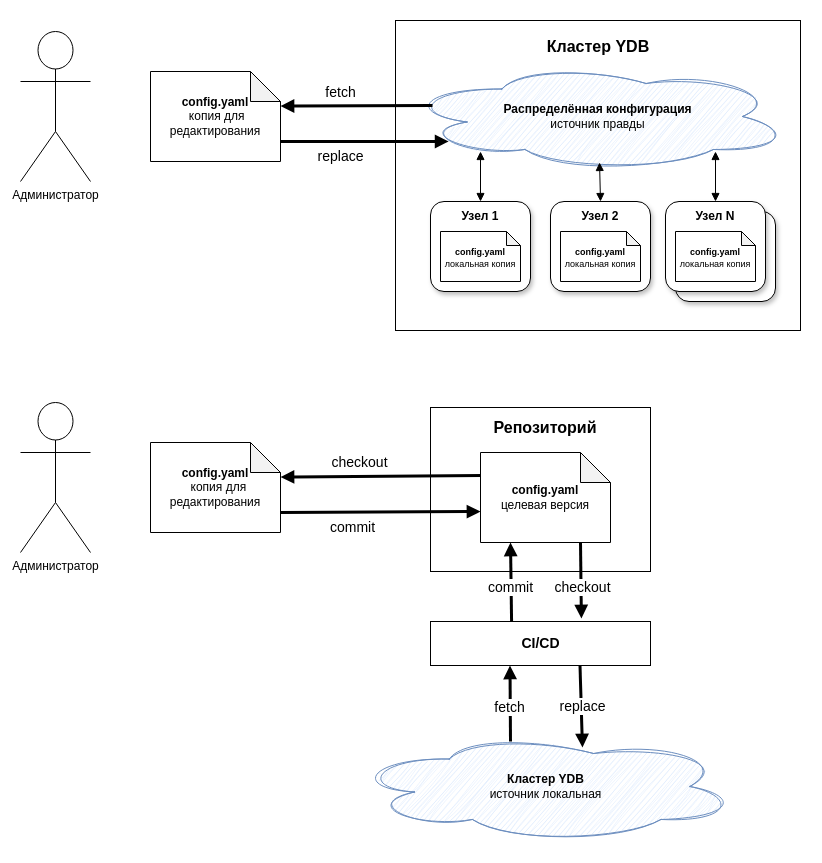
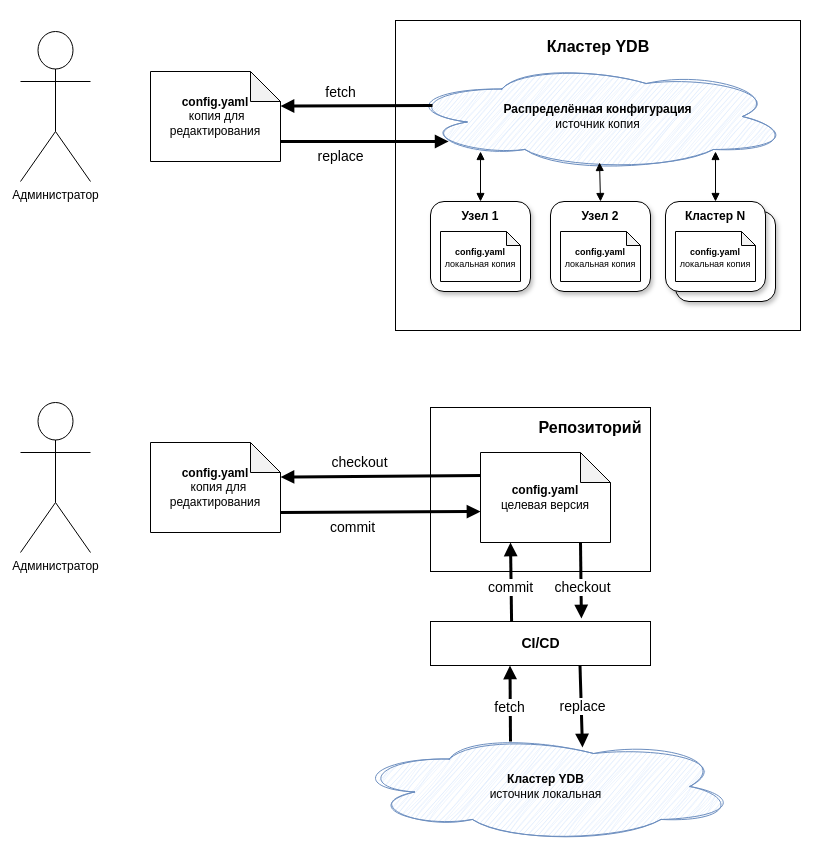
node "Распределённая конфигурация источник правды": label "Распределённая конфигурация источник правды" -> "Распределённая конфигурация источник копия"
node "Узел N": label "Узел N" -> "Кластер N"
node "Репозиторий": moved (546, 428) -> (591, 428)
